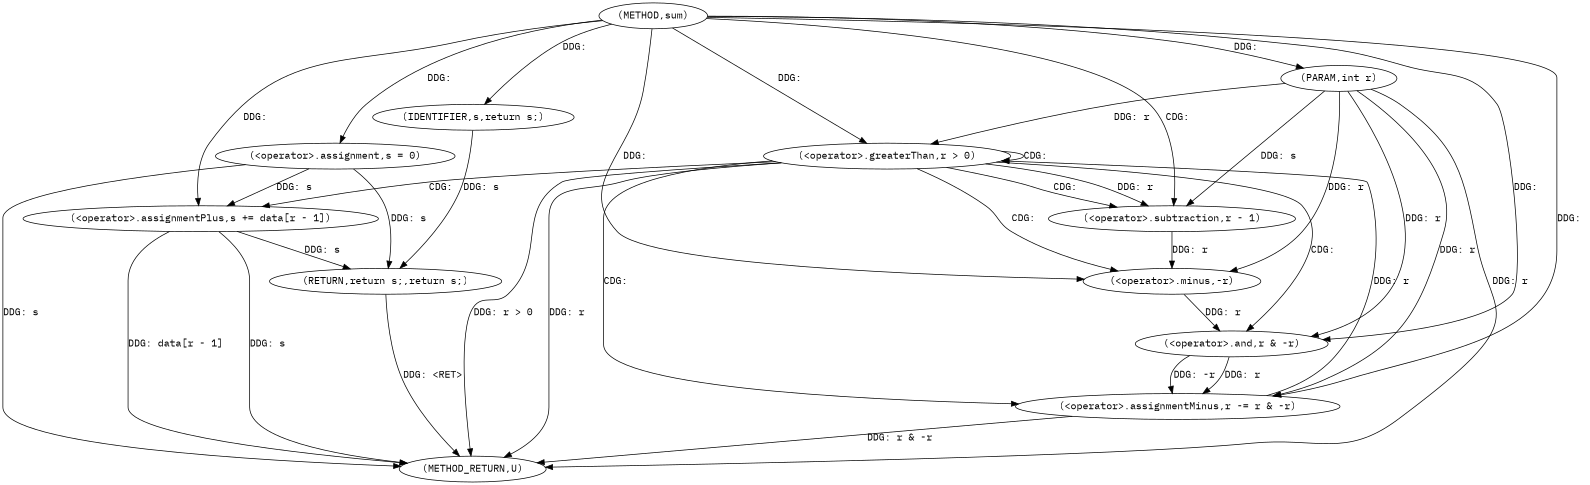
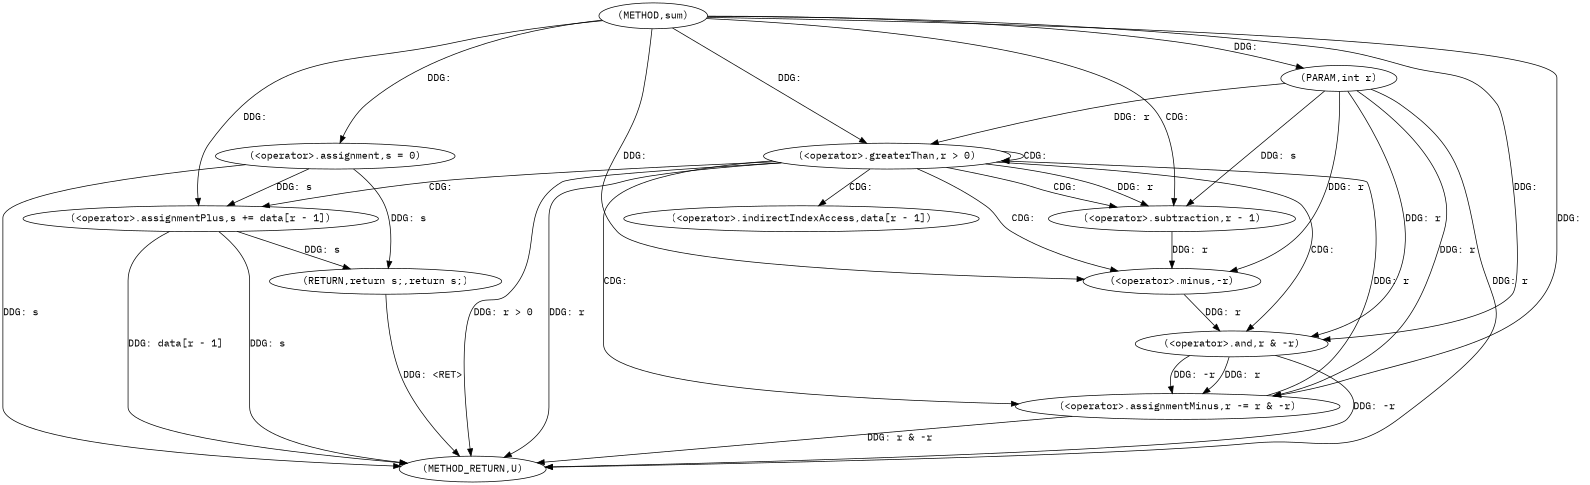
node "(IDENTIFIER,s,return s;)": removed
node "(<operator>.indirectIndexAccess,data[r - 1])": added
edge "(<operator>.and,r & -r)" -> "(METHOD_RETURN,U)": added, label "DDG: -r"
